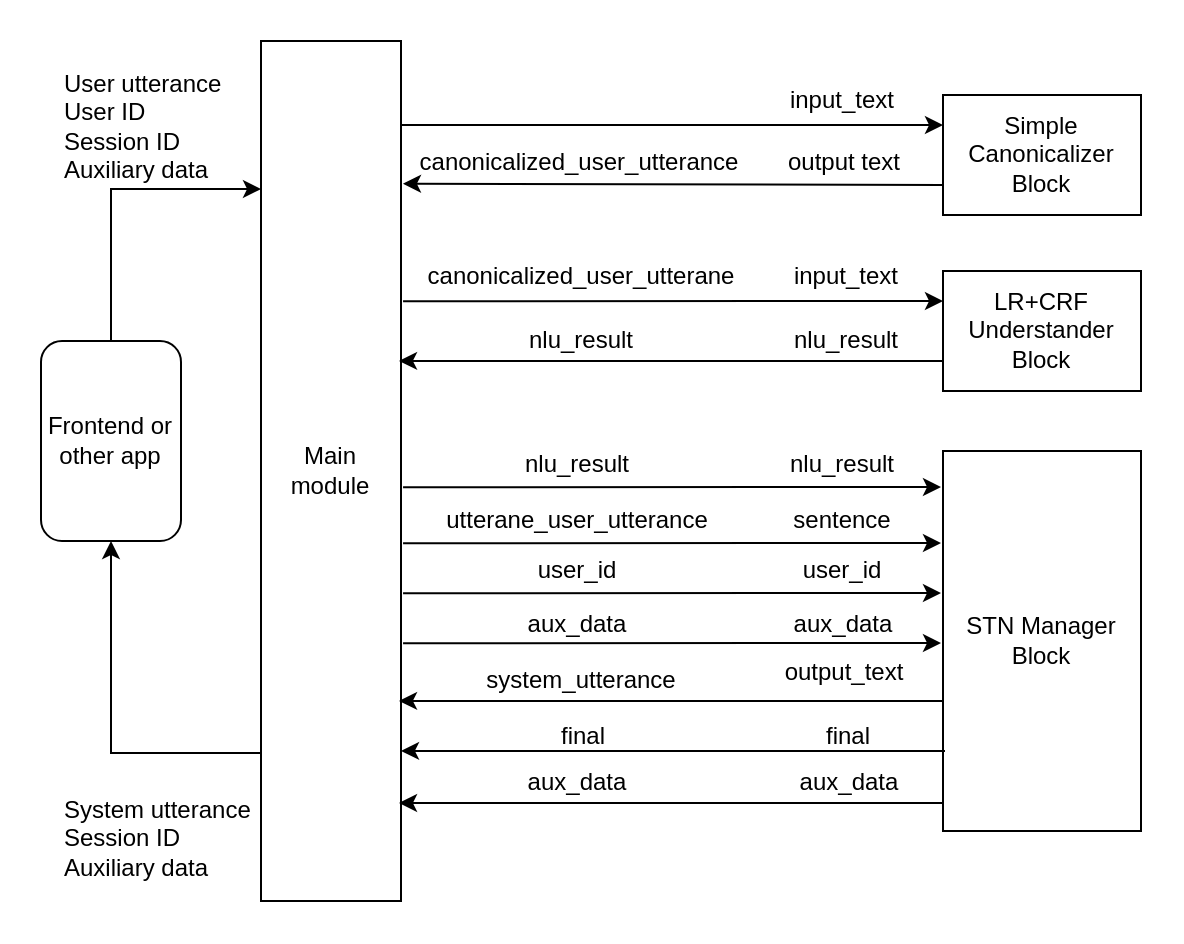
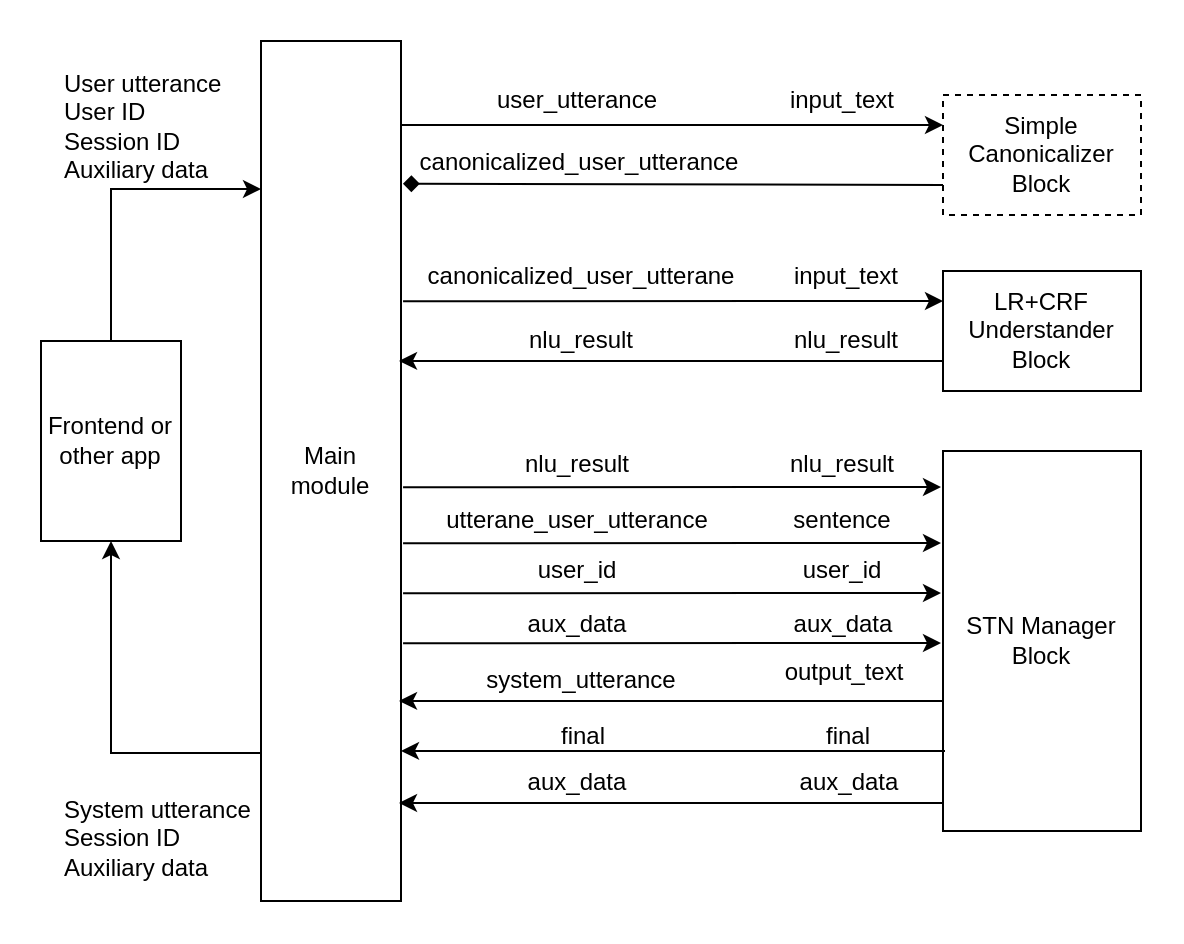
node "user_utterance": added
node "Simple Canonicalizer Block": style solid -> dashed
node "output text": removed
edge "Simple Canonicalizer Block" -> "Main module": arrowhead classic -> diamond
node "Frontend or other app": shape rounded rectangle -> rectangle
